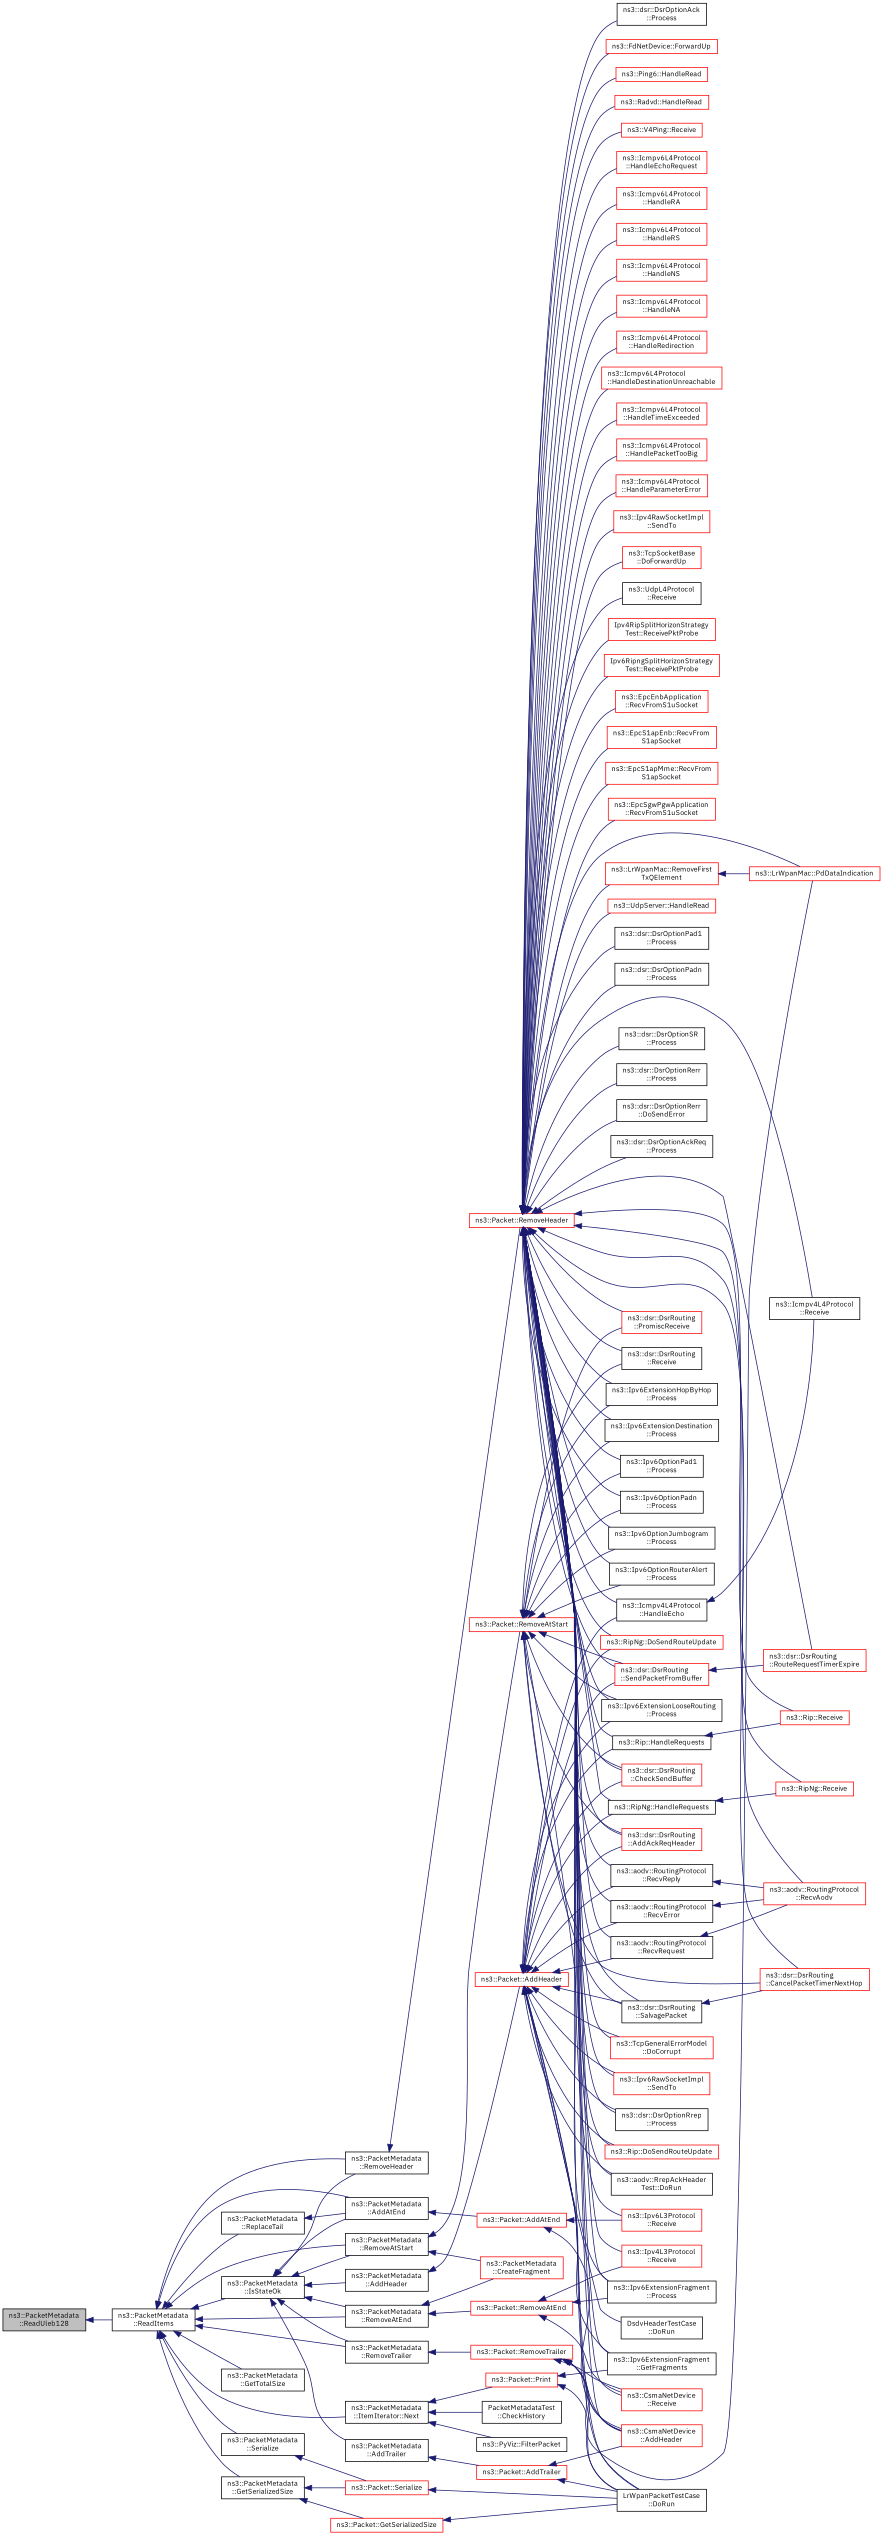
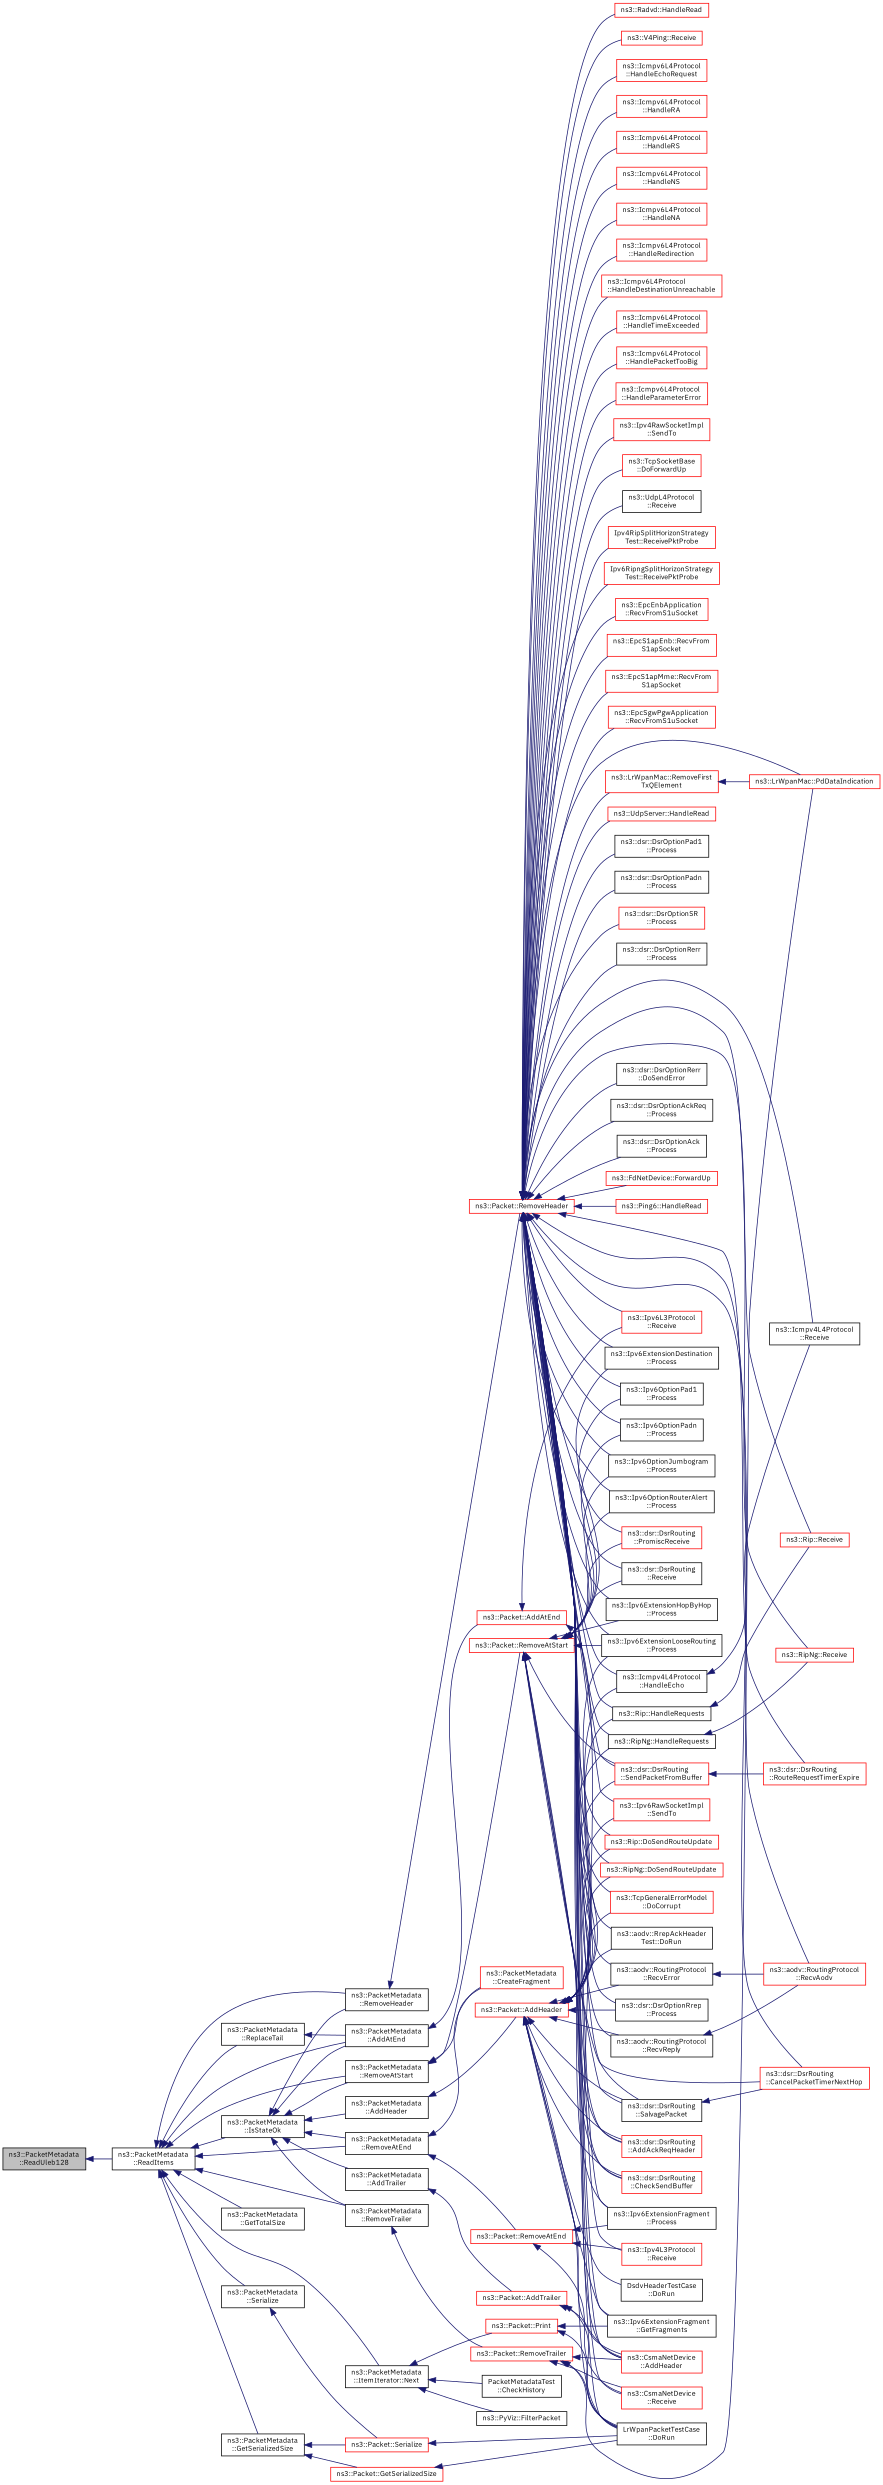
node "ns3::dsr::DsrOptionSR ::Process": color black -> red
node "ns3::aodv::RoutingProtocol ::RecvRequest": removed
